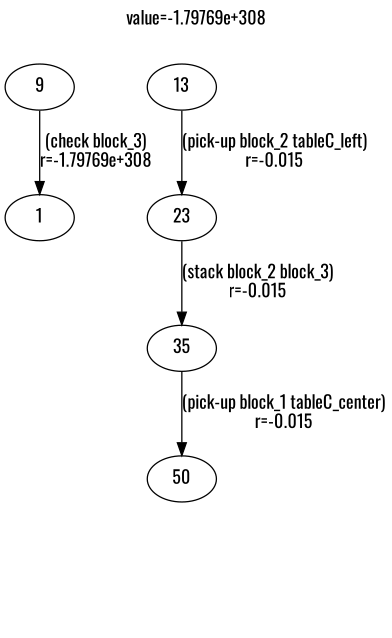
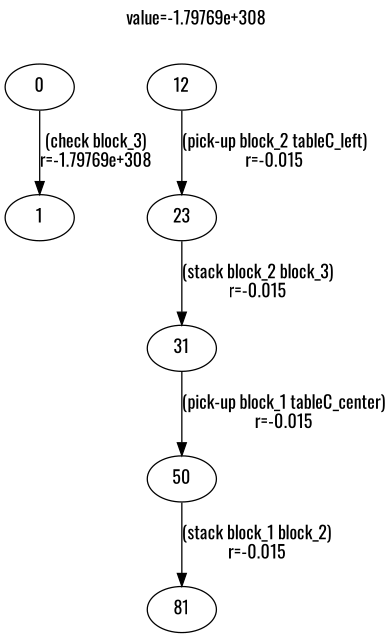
node "9": label "9" -> "0"
node "13": label "13" -> "12"
node "35": label "35" -> "31"
node "81": added
